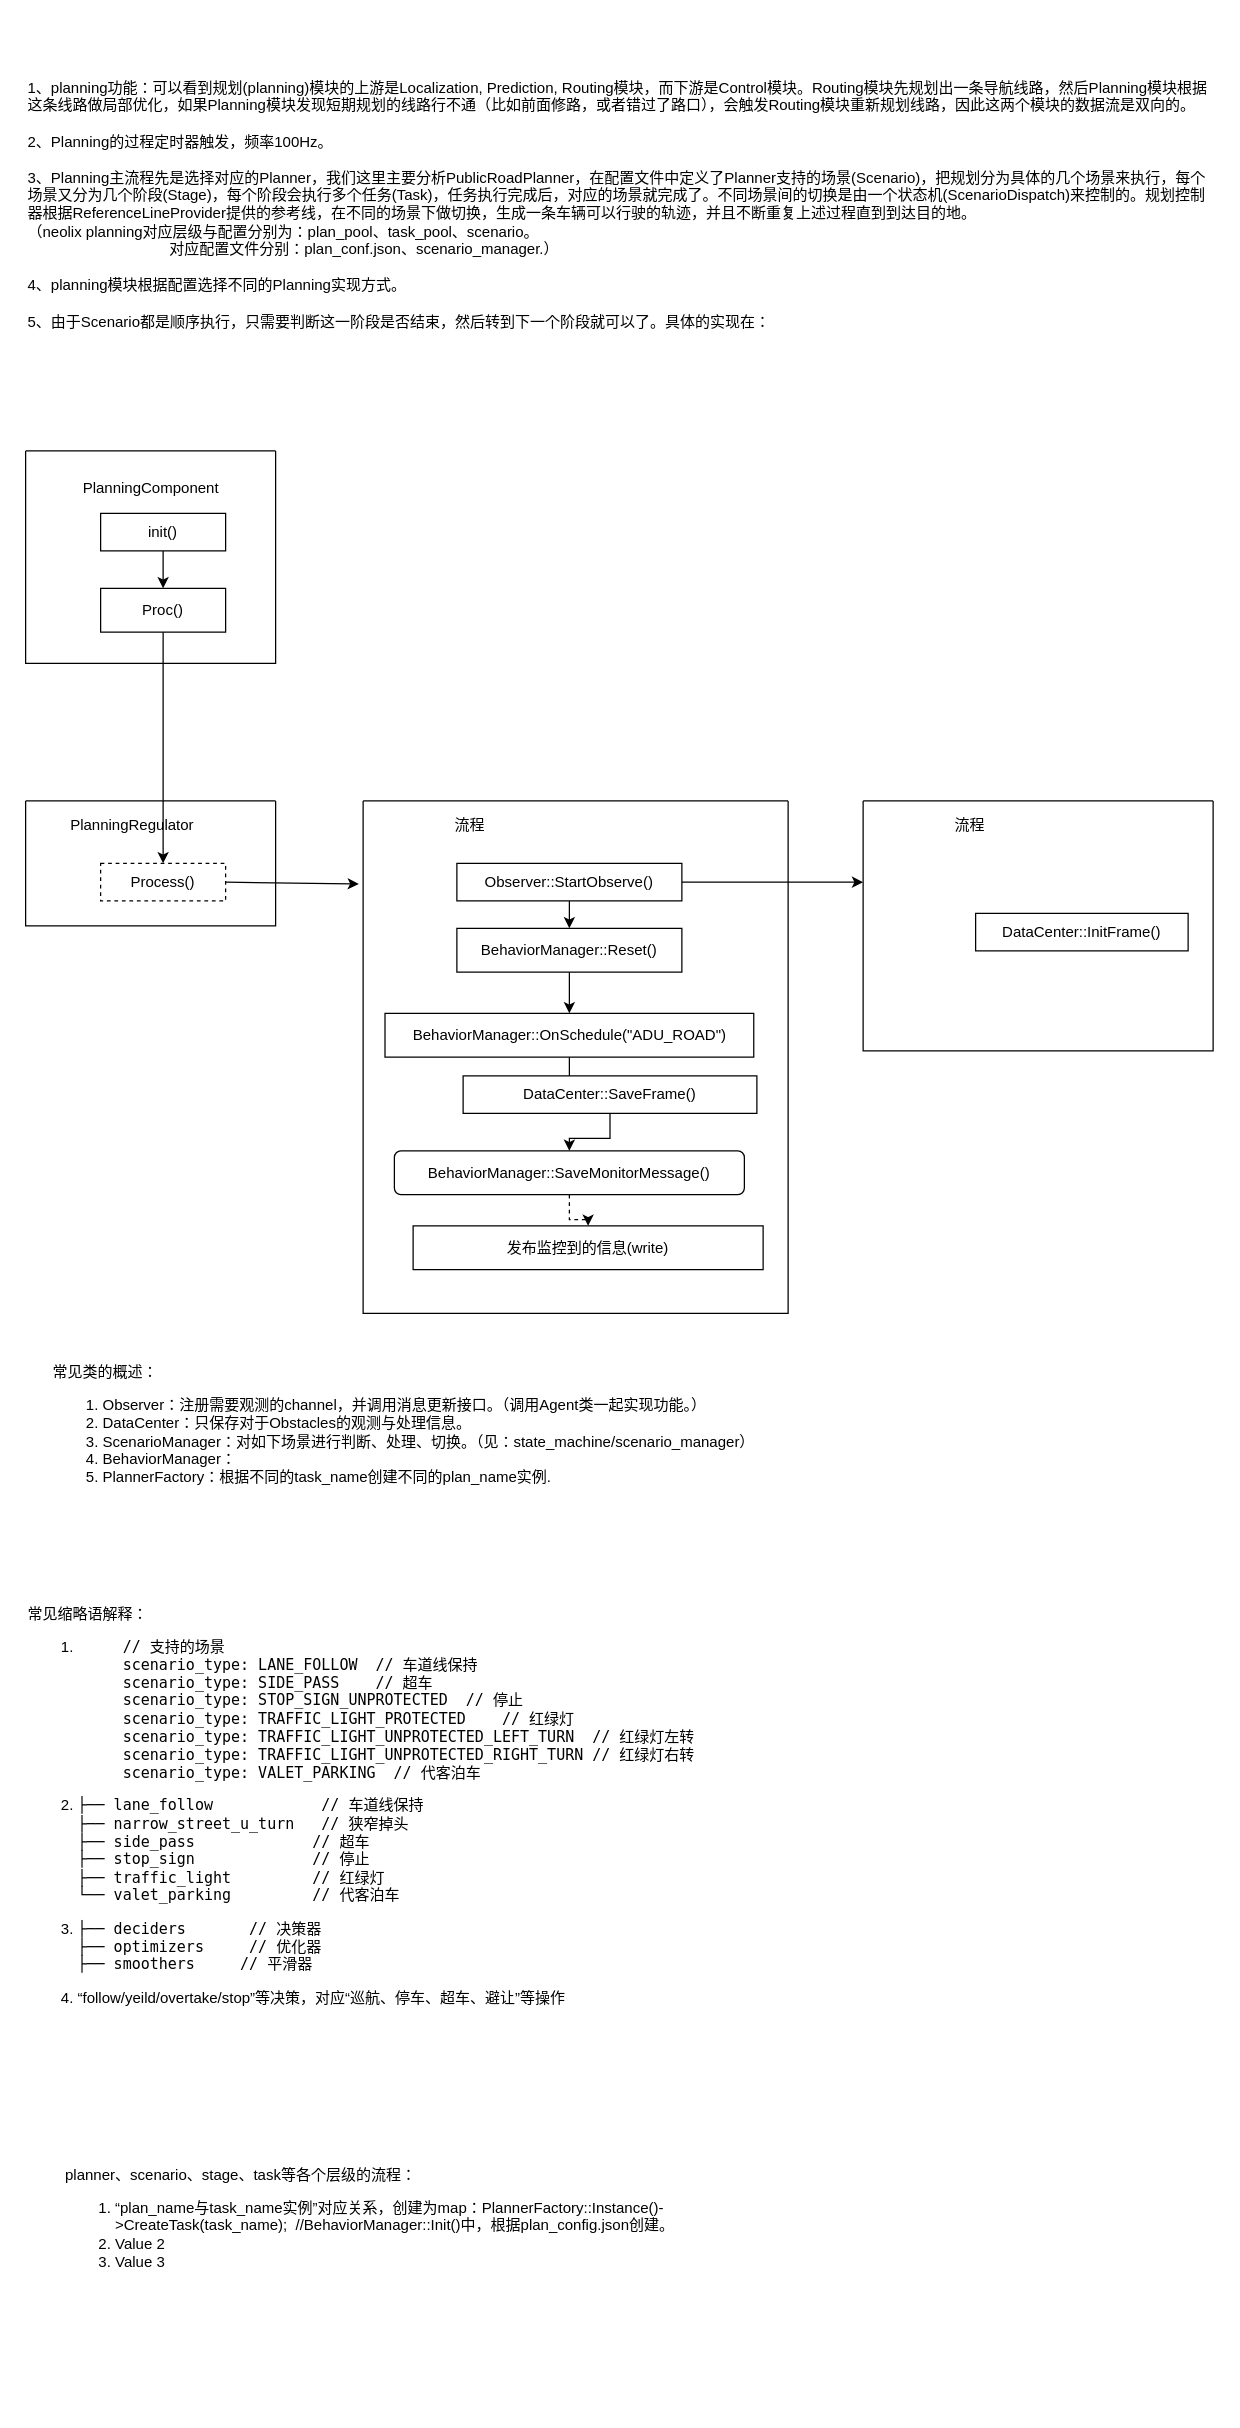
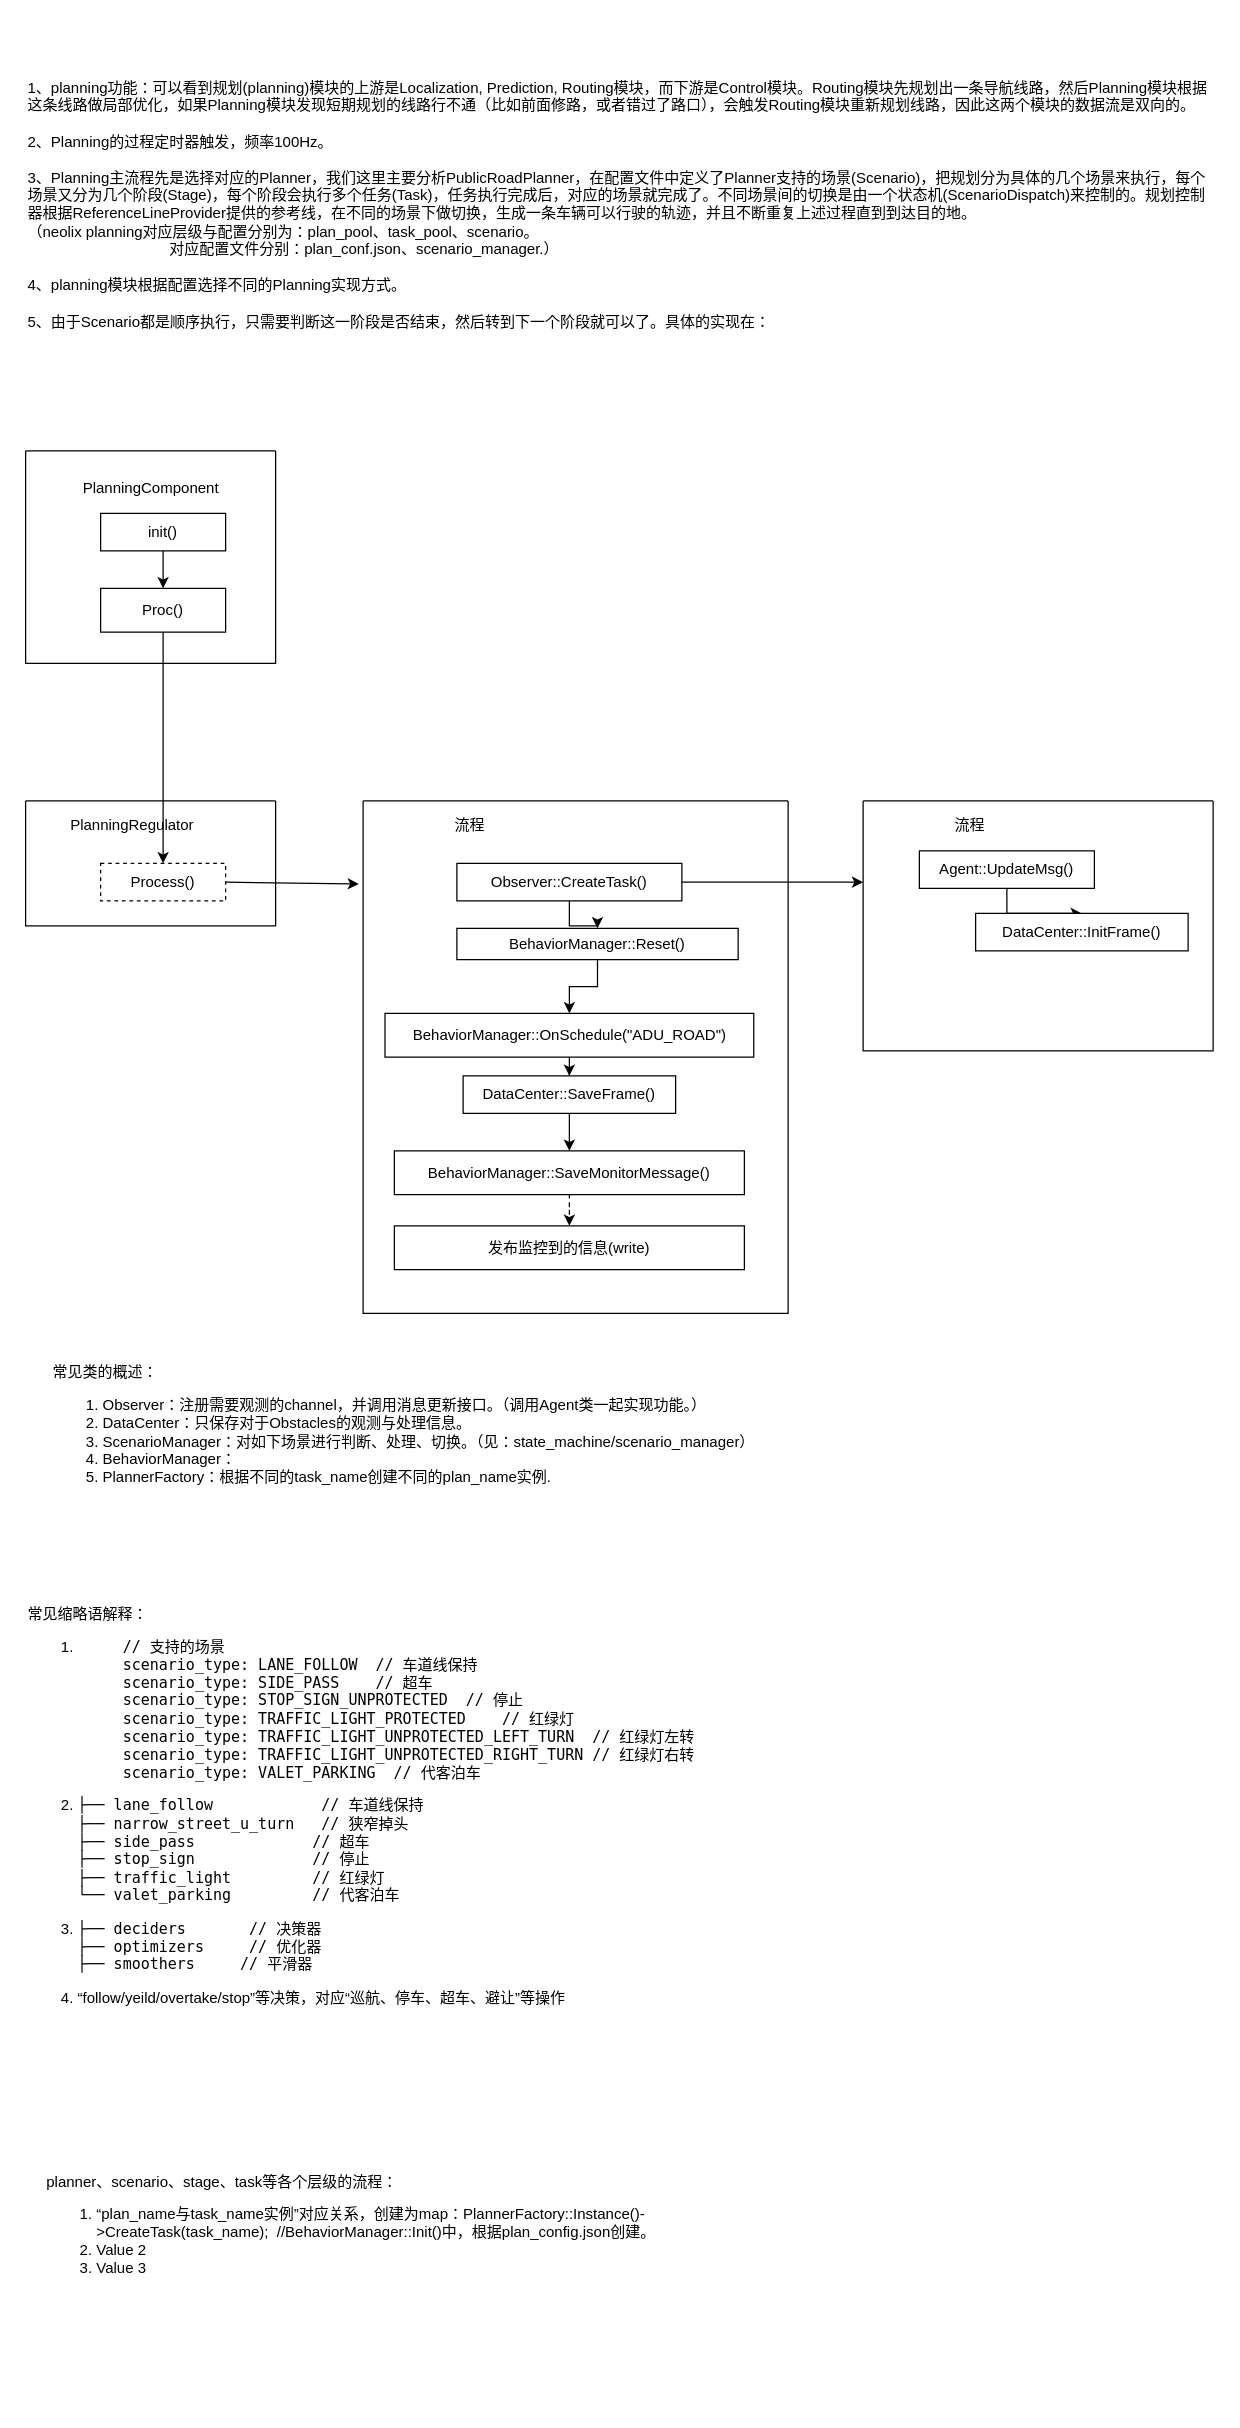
node "Agent::UpdateMsg()": added
node "Observer::StartObserve()": label "Observer::StartObserve()" -> "Observer::CreateTask()"
edge "Agent::UpdateMsg()" -> "DataCenter::InitFrame()": added
node "BehaviorManager::Reset()": size 225x44 -> 281x31
node "DataCenter::SaveFrame()": size 294x38 -> 213x38
node "BehaviorManager::SaveMonitorMessage()": shape rounded rectangle -> rectangle
node "发布监控到的信息(write)": moved (588, 1248) -> (569, 1248)
node "planner、scenario、stage、task等各个层级的流程： “plan_name与task_name实例”对应关系，创建为map：PlannerFactory::Instance()->CreateTask(task_name); //BehaviorManager::Init()中，根据plan_config.json创建。 Value 2 Value 3": moved (419, 2226) -> (401, 2232)
